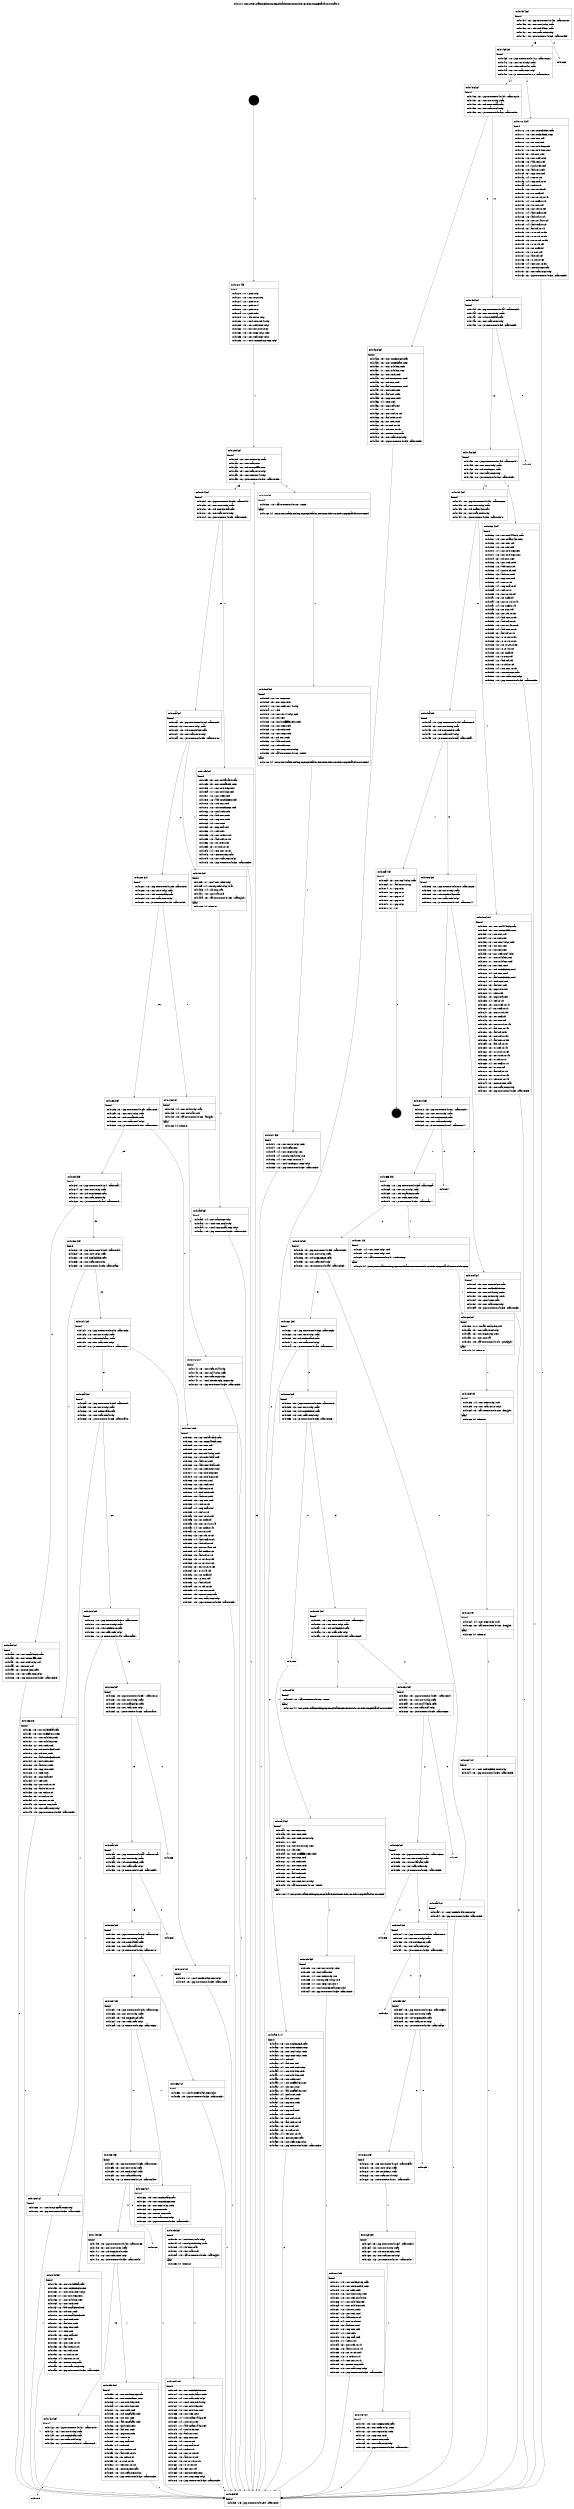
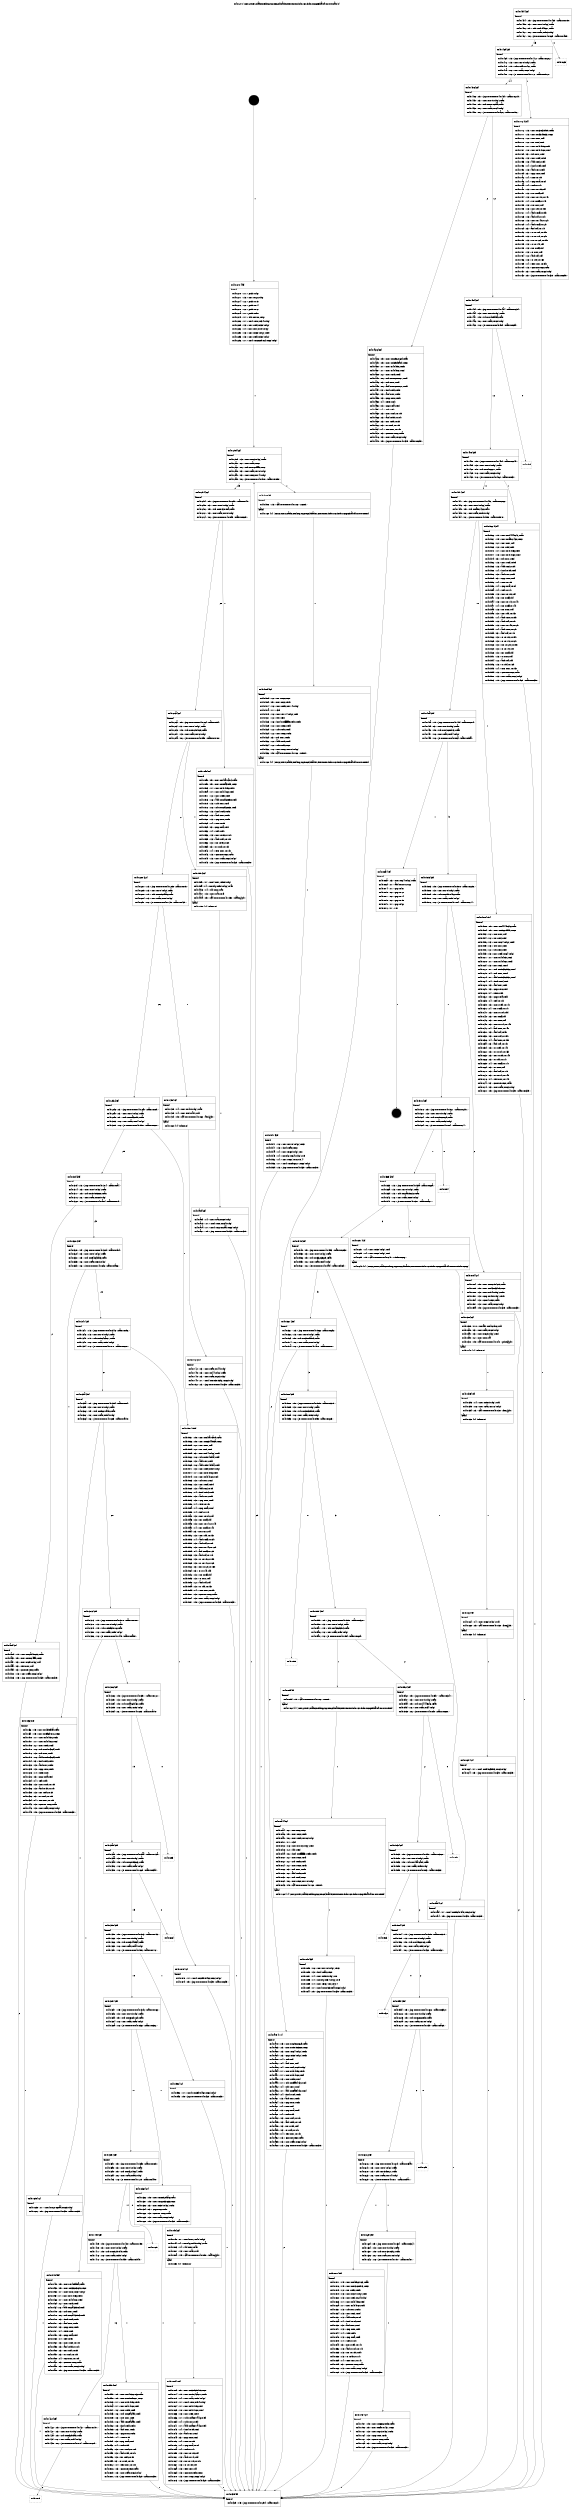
edge "0x401e95" -> "0x4018a4 [52]": now "0x40189f [5]" -> "0x4018a4 [52]"
edge "0x401616 [25]" -> "0x401e11 [89]": added, label "1"
